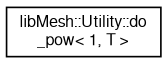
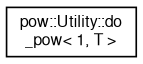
node "libMesh::Utility::do _pow< 1, T >": label "libMesh::Utility::do _pow< 1, T >" -> "pow::Utility::do _pow< 1, T >"
